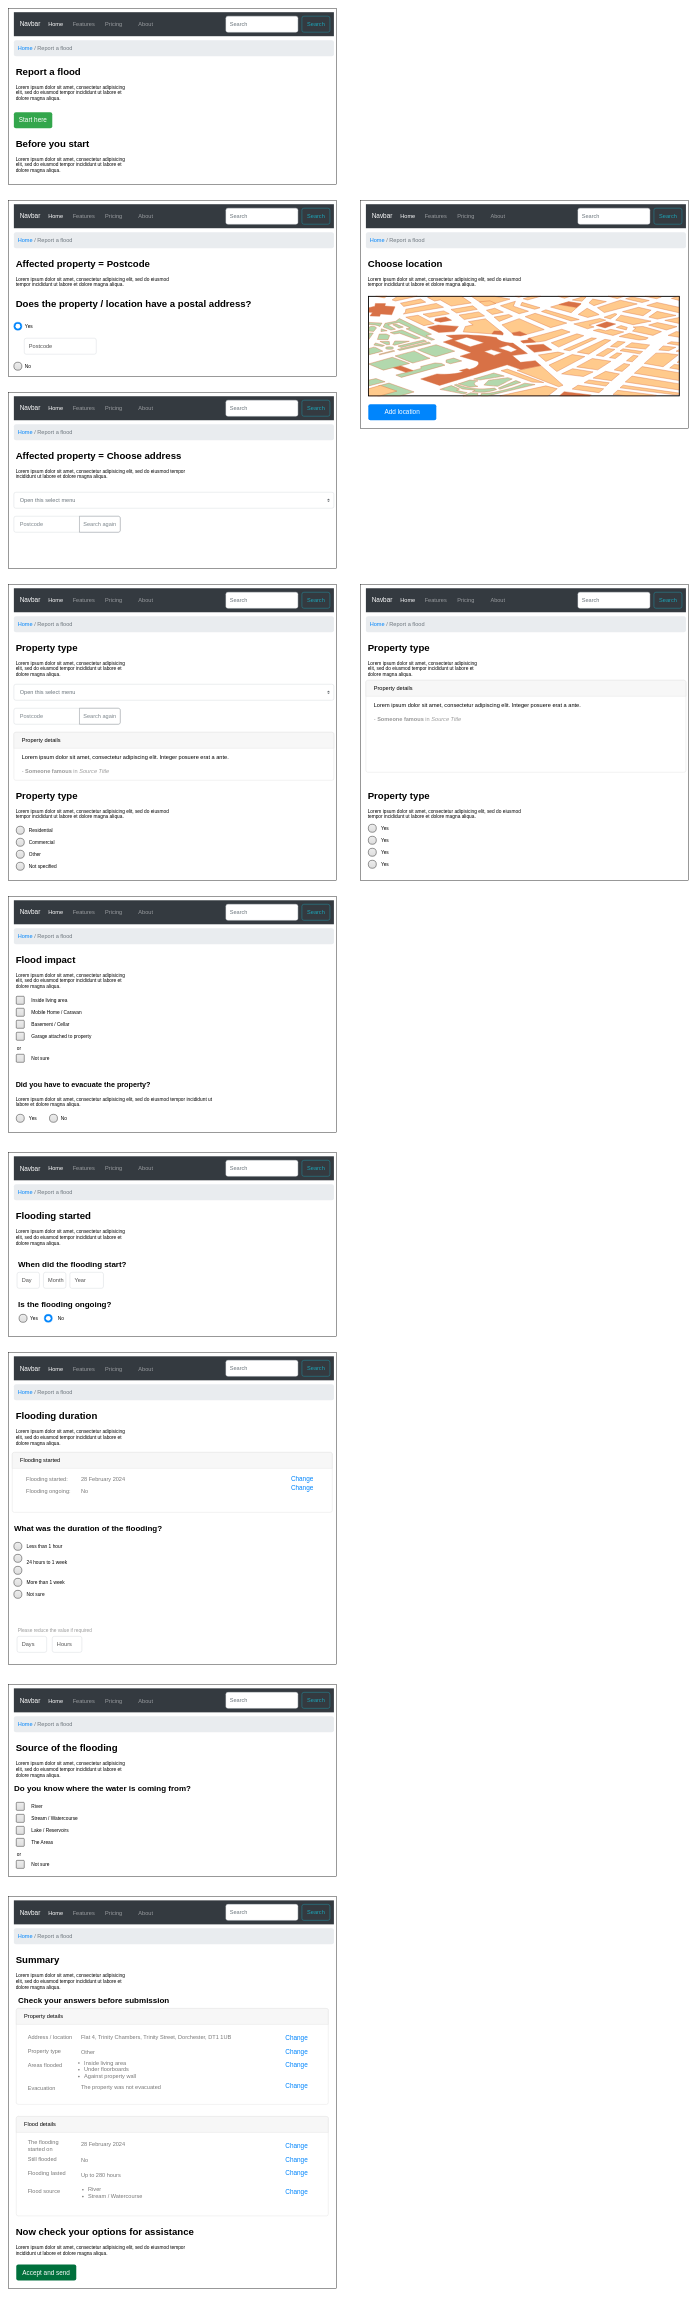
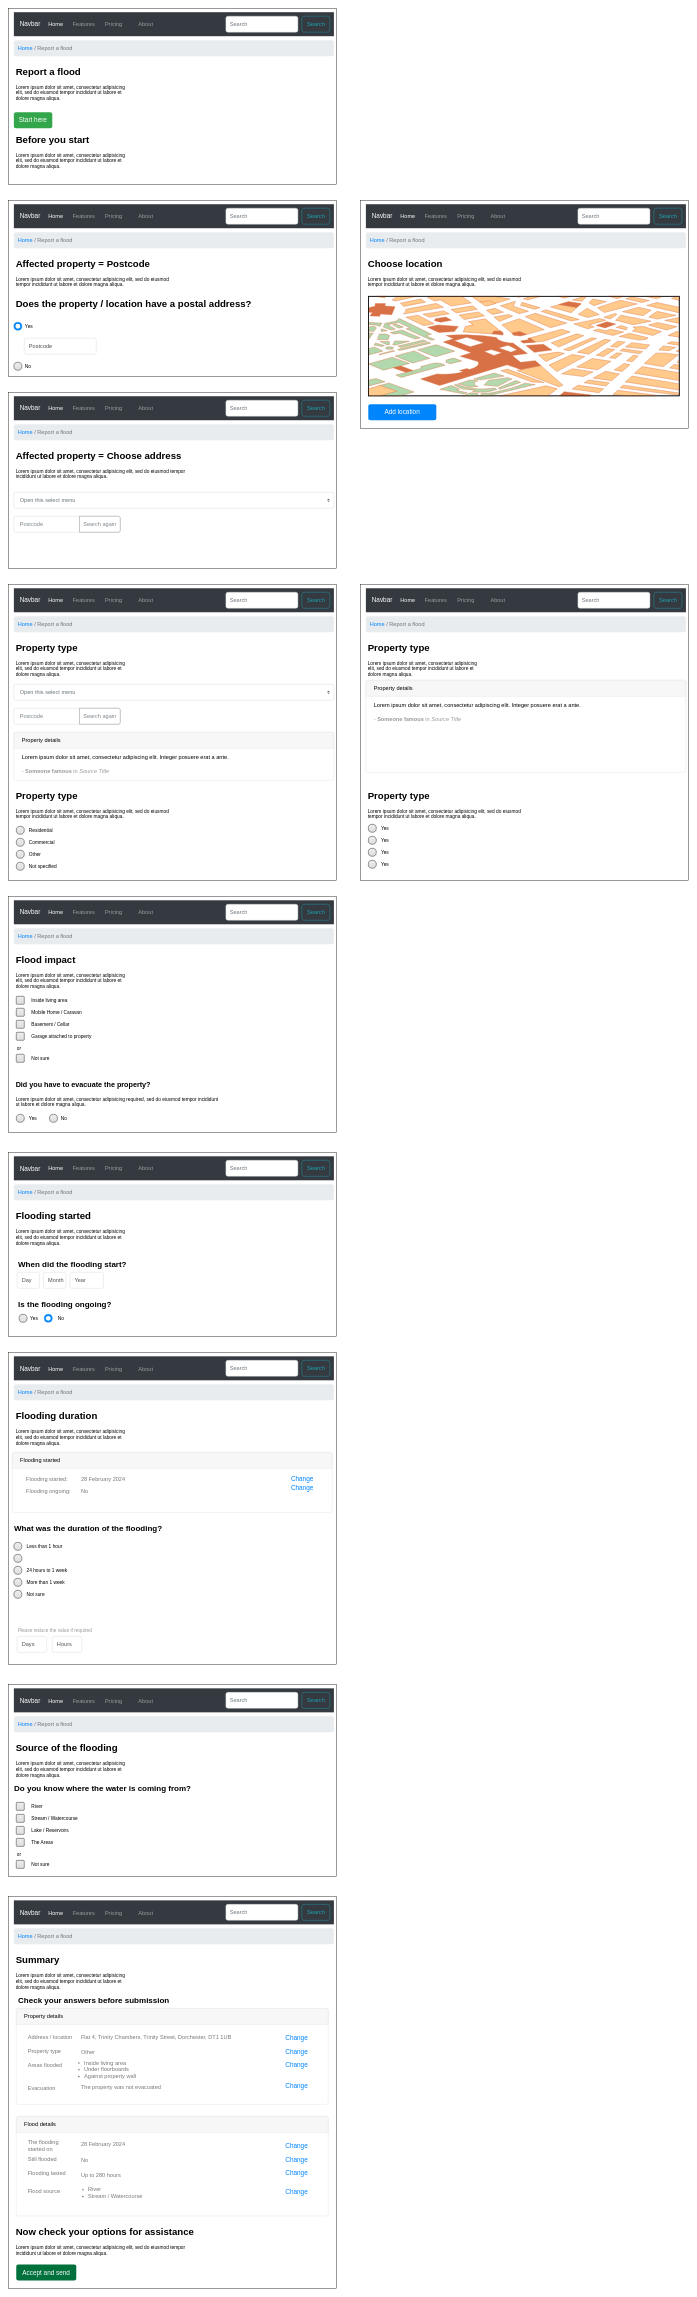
node "Before you startLorem ipsum dolor sit amet, consectetur adipisicing elit, sed do eiusmod tempor incididunt ut labore et dolore magna aliqua.": moved (71, 158) -> (71, 154)
node "Did you have to evacuate the property?Lorem ipsum dolor sit amet, consectetur adipisicing elit, sed do eiusmod tempor incididunt ut labore et dolore magna aliqua.": label "Did you have to evacuate the property?Lorem ipsum dolor sit amet, consectetur adipisicing elit, sed do eiusmod tempor incididunt ut labore et dolore magna aliqua." -> "Did you have to evacuate the property?Lorem ipsum dolor sit amet, consectetur adipisicing required, sed do eiusmod tempor incididunt ut labore et dolore magna aliqua."
node "24 hours to 1 week": moved (53, 1562) -> (53, 1570)
